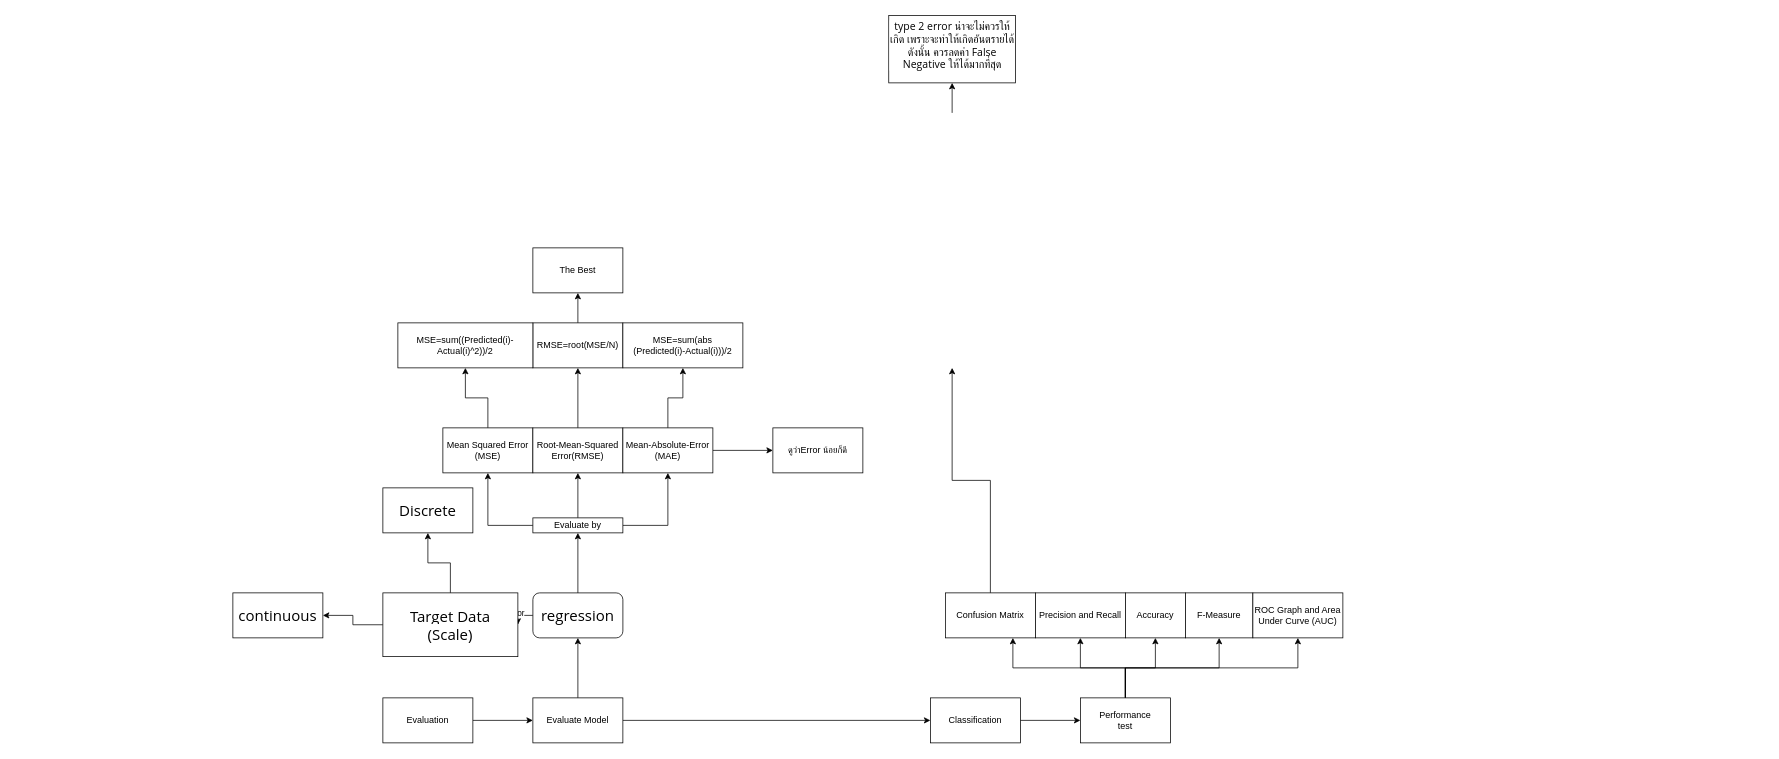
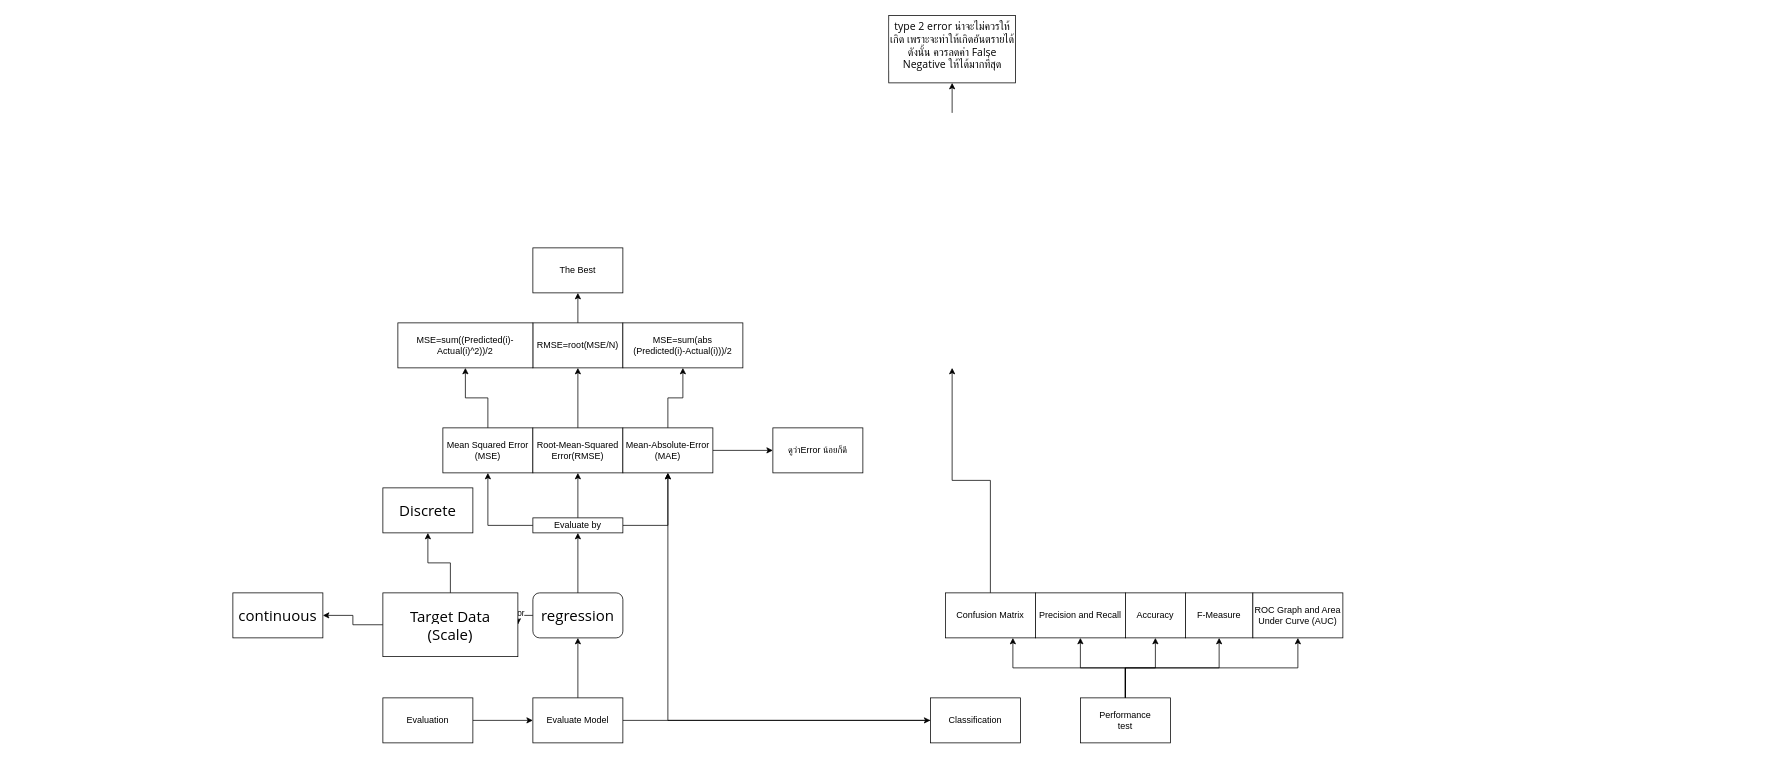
edge "Classification" -> "Performance test": now "Classification" -> "Mean-Absolute-Error (MAE)"
